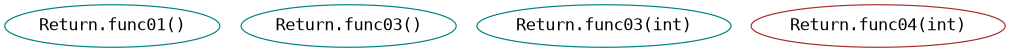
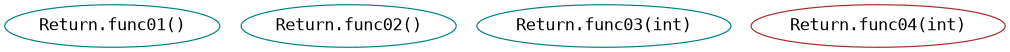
node "Return.func03()": label "Return.func03()" -> "Return.func02()"
